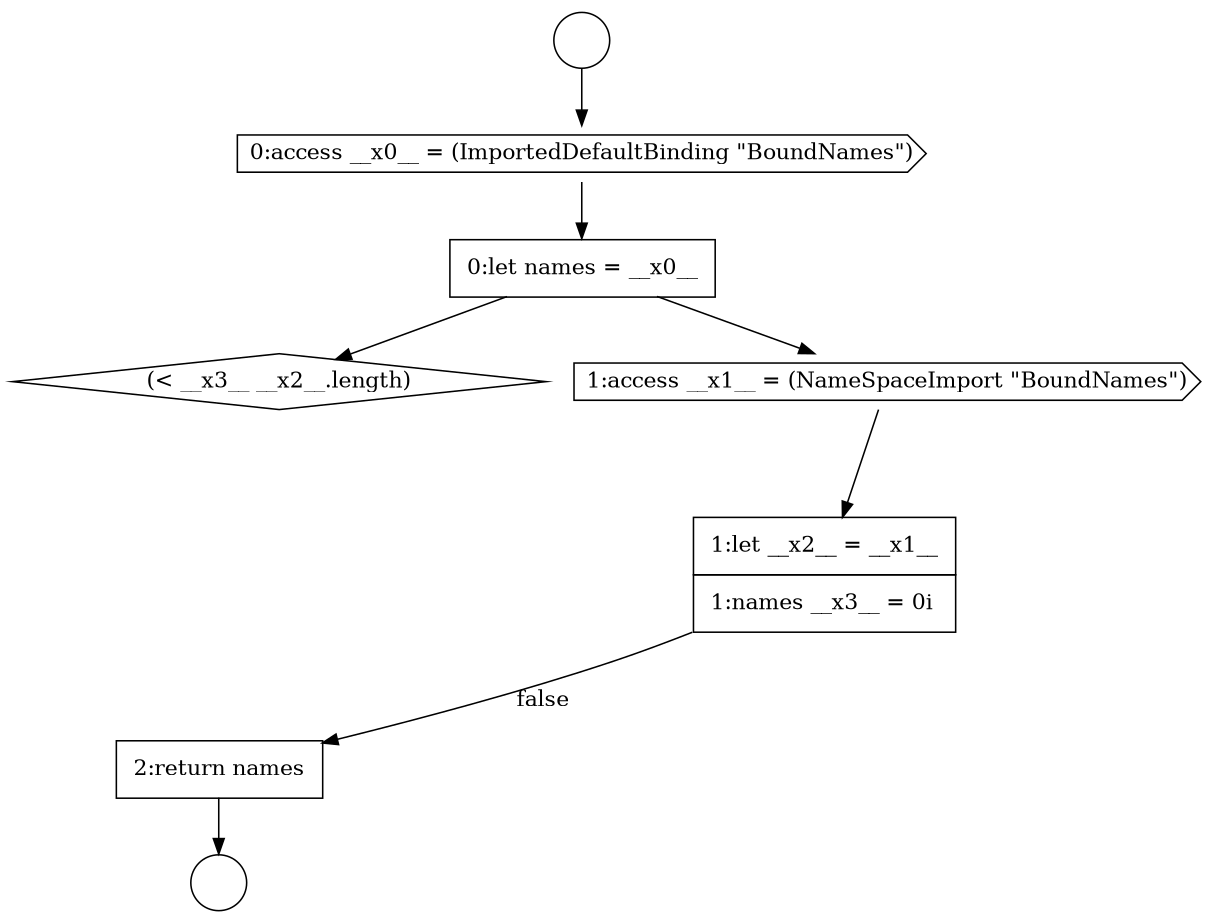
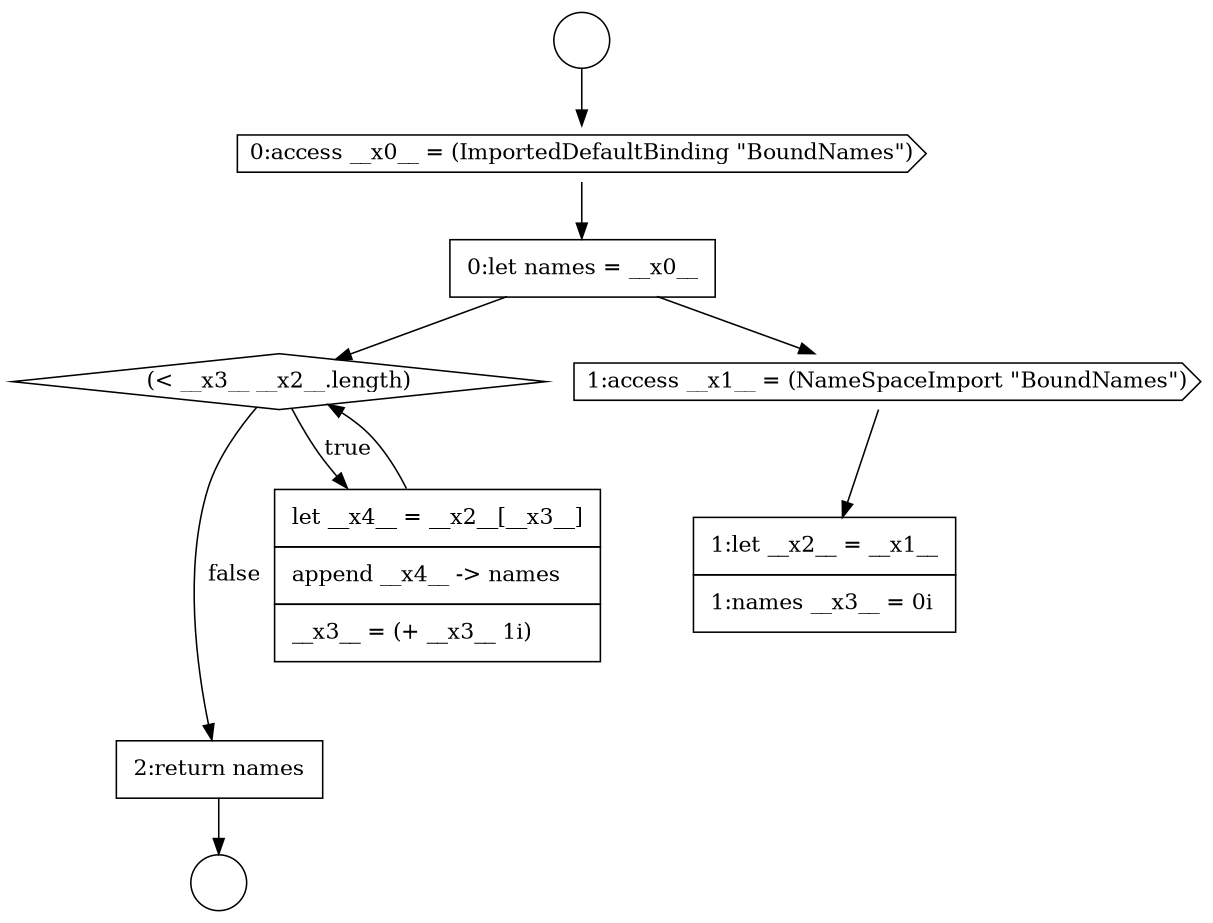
node "let __x4__ = __x2__[__x3__]": added
edge "1:let __x2__ = __x1__" -> "2:return names": now "(< __x3__ __x2__.length)" -> "2:return names"
